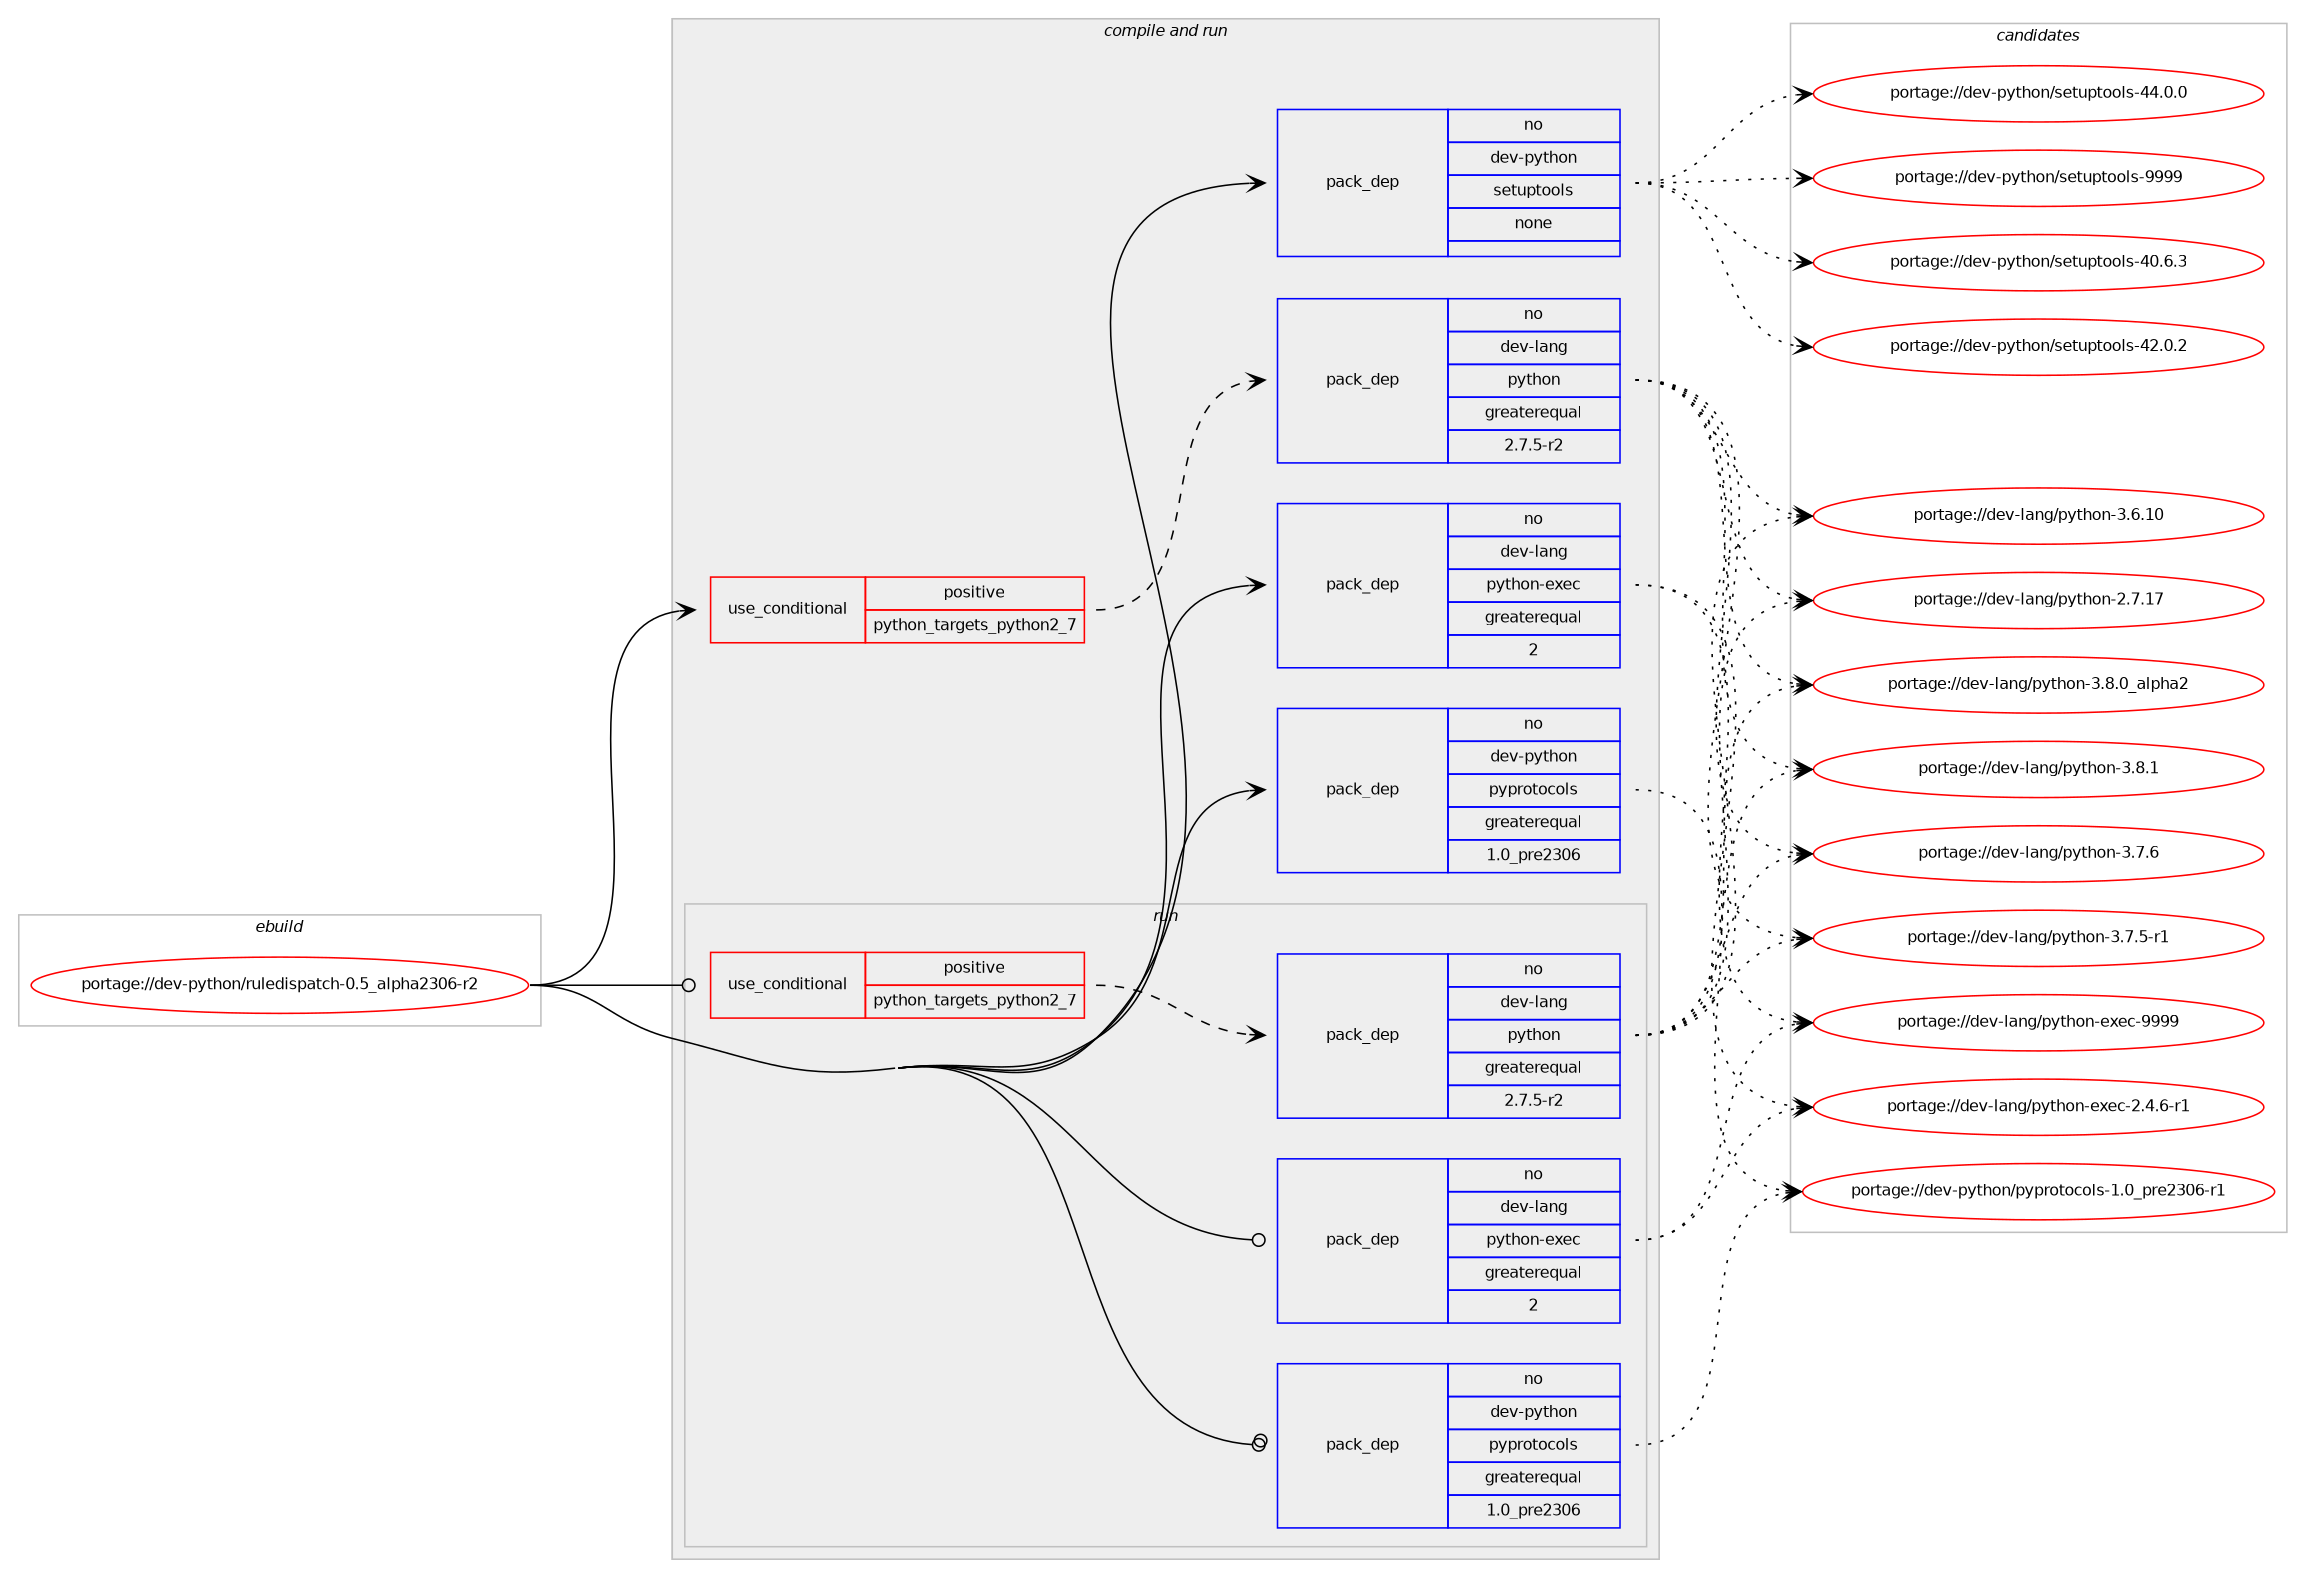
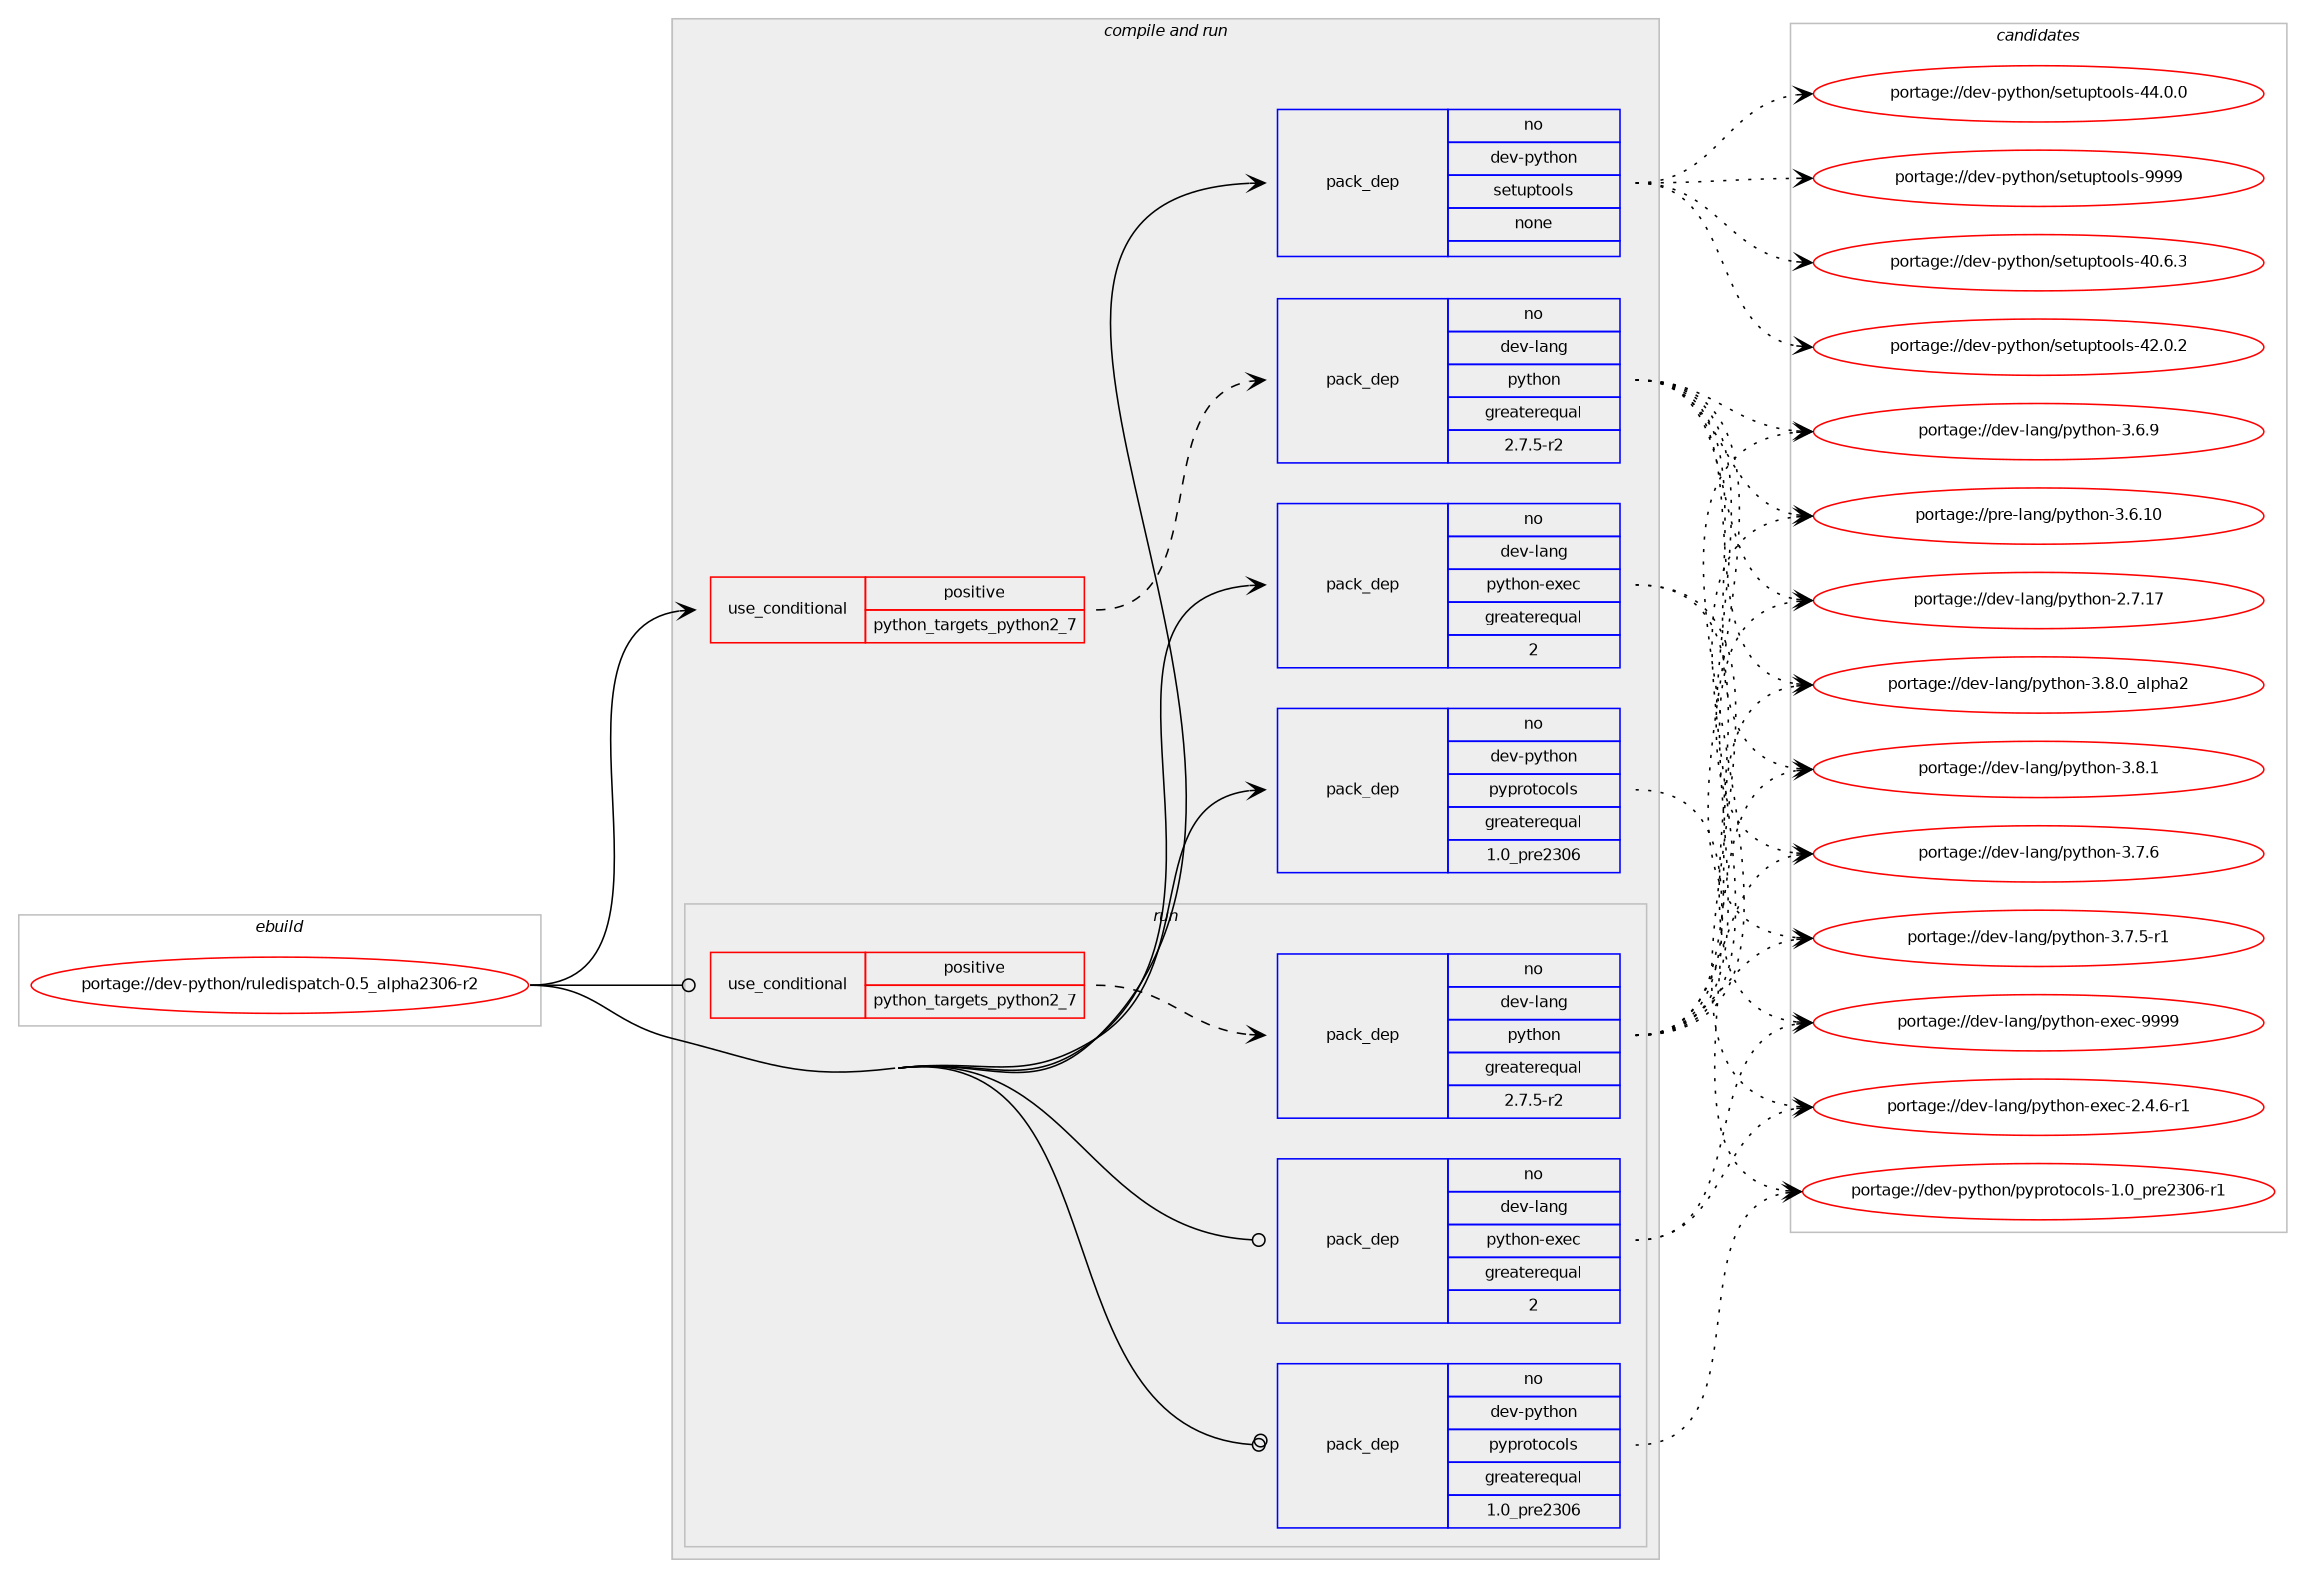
node "portage://dev-lang/python-3.6.9": added
node "portage://dev-lang/python-3.6.10": label "portage://dev-lang/python-3.6.10" -> "portage://pre-lang/python-3.6.10"
